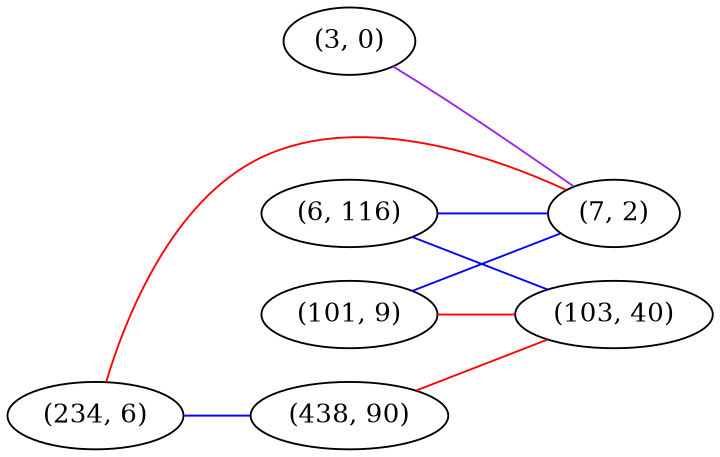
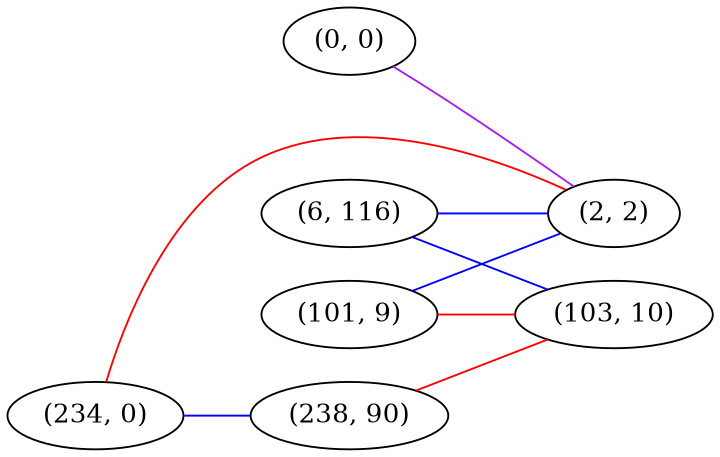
node "(3, 0)": label "(3, 0)" -> "(0, 0)"
node "(7, 2)": label "(7, 2)" -> "(2, 2)"
node "(103, 40)": label "(103, 40)" -> "(103, 10)"
node "(234, 6)": label "(234, 6)" -> "(234, 0)"
node "(438, 90)": label "(438, 90)" -> "(238, 90)"
